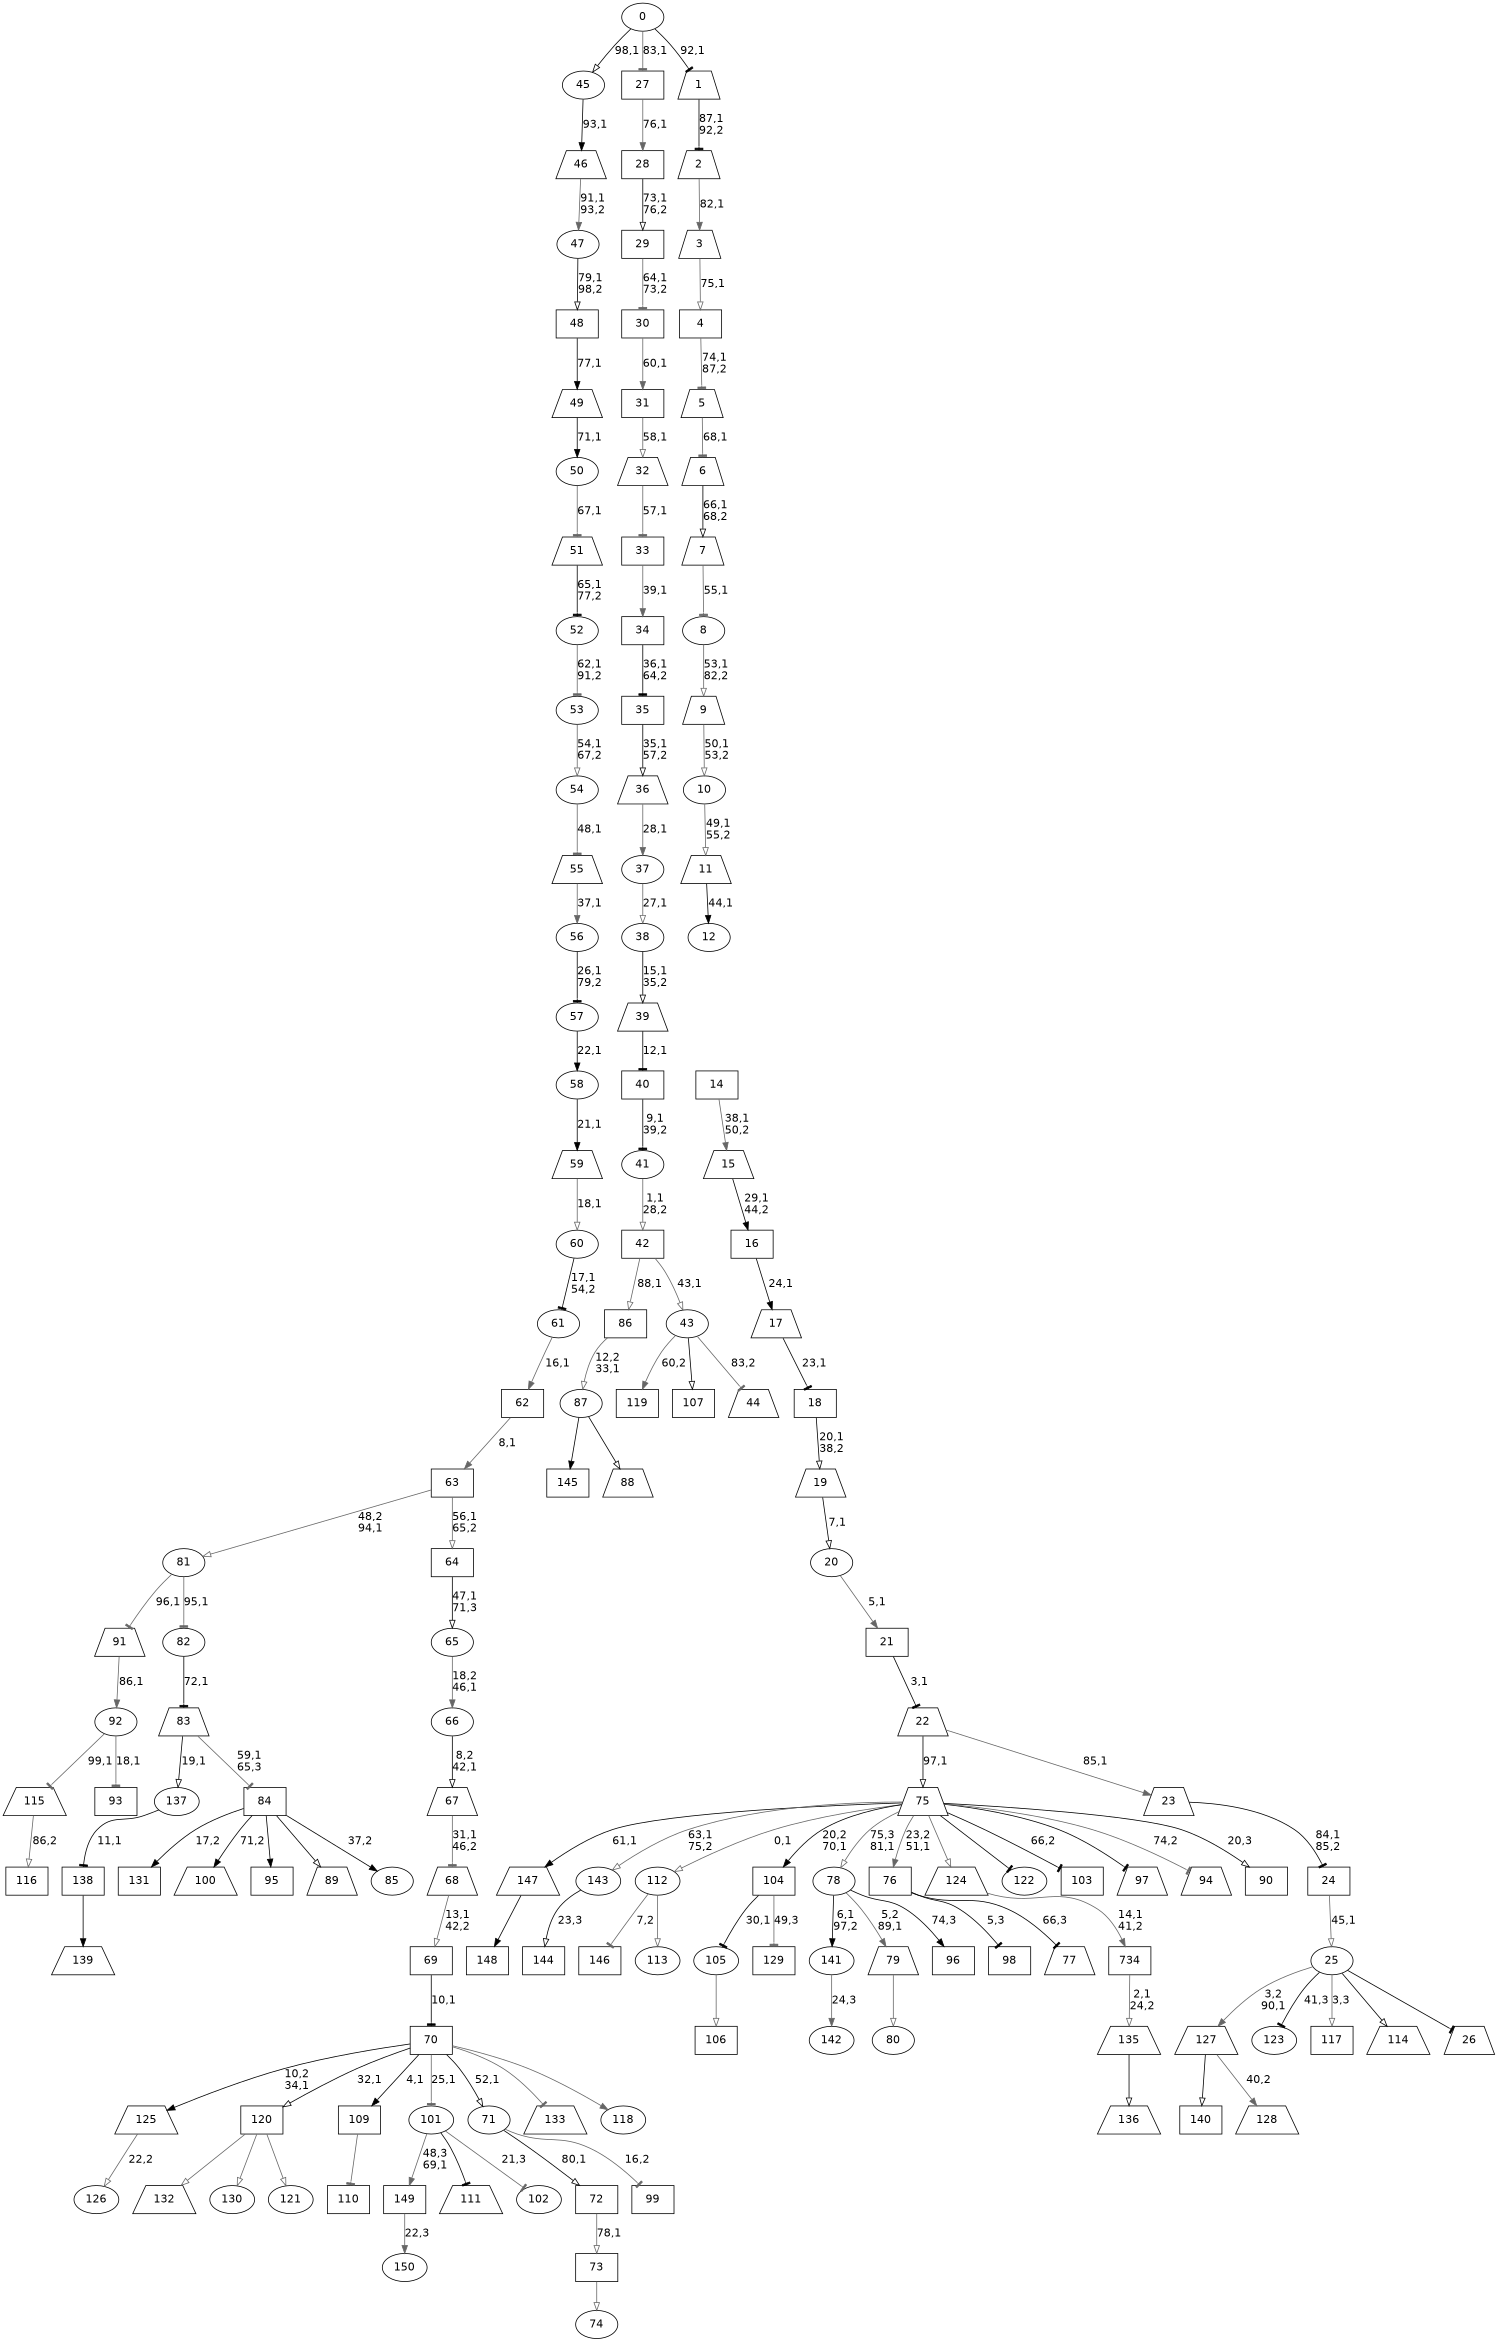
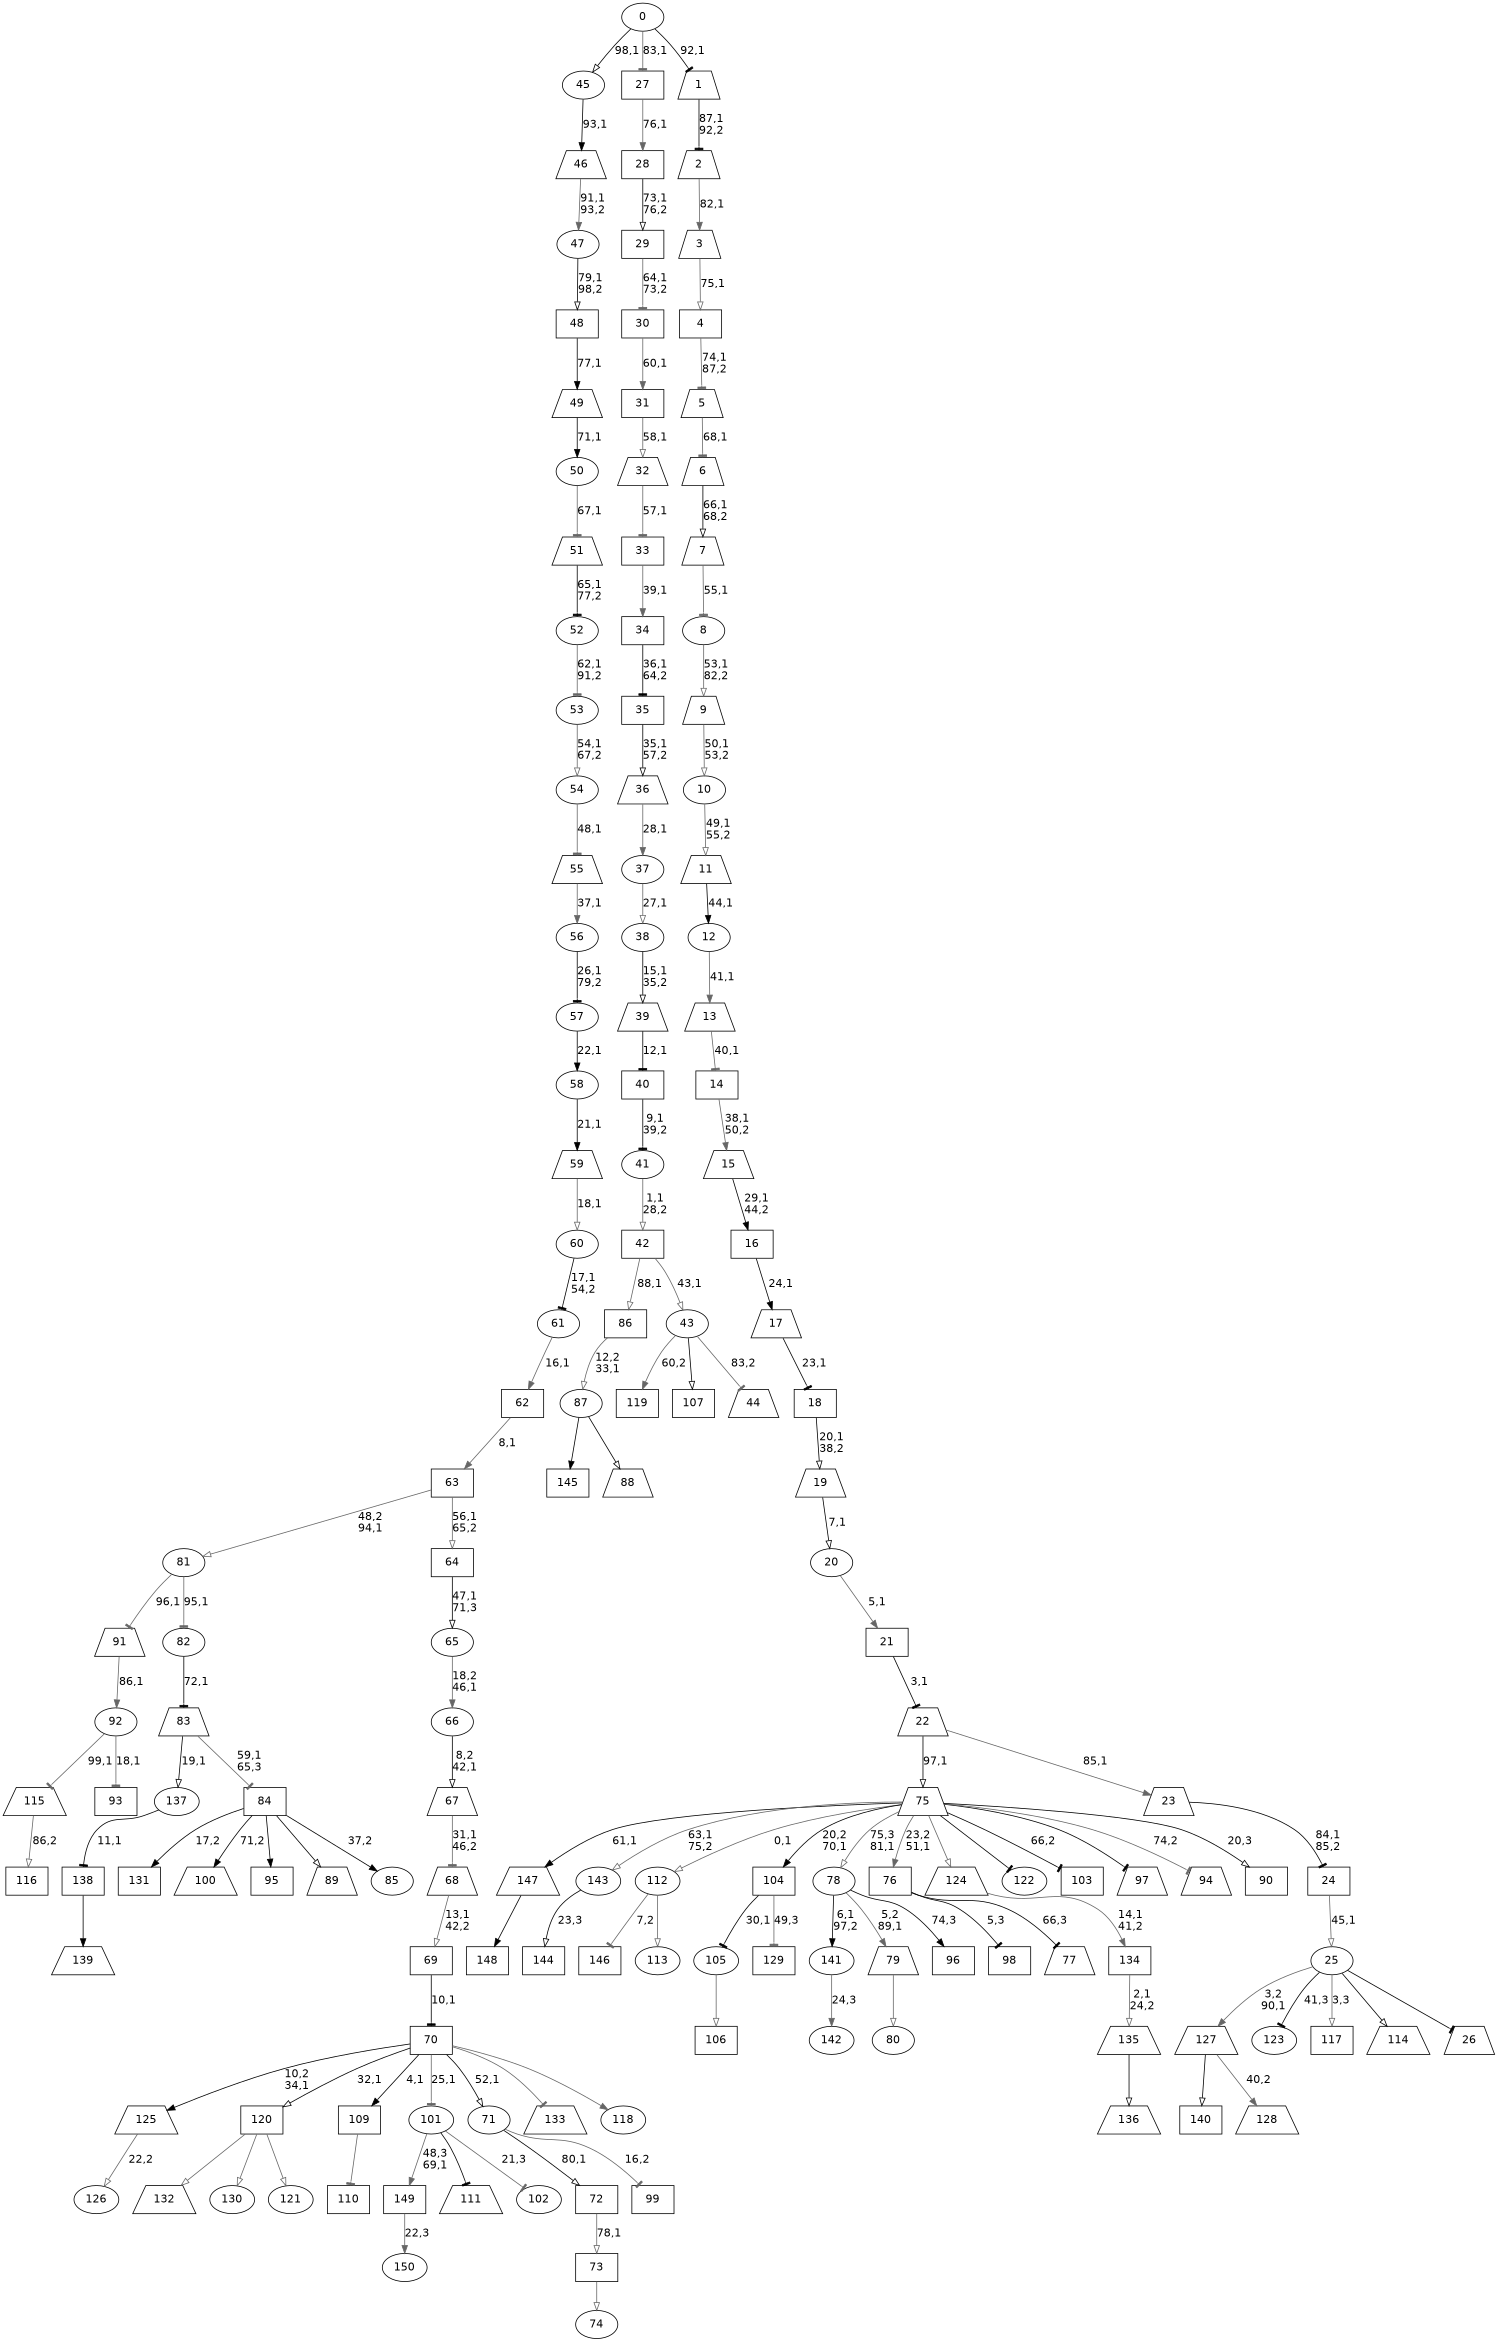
node "13": added
node "734": label "734" -> "134"
